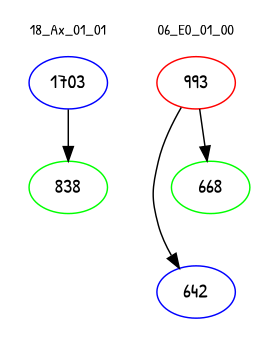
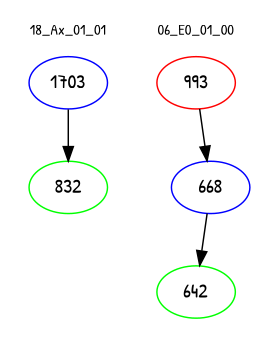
edge "993" -> "642": now "668" -> "642"
node "838": label "838" -> "832"
node "668": color green -> blue
node "642": color blue -> green
